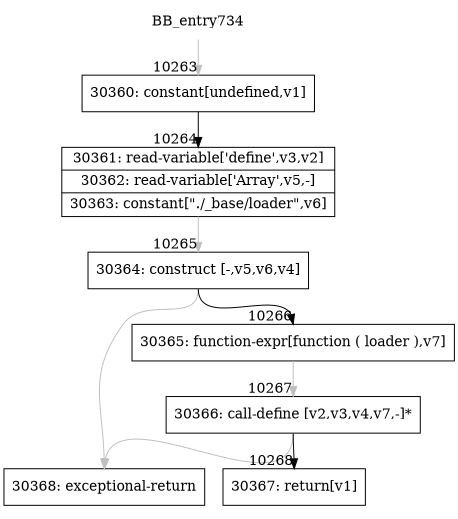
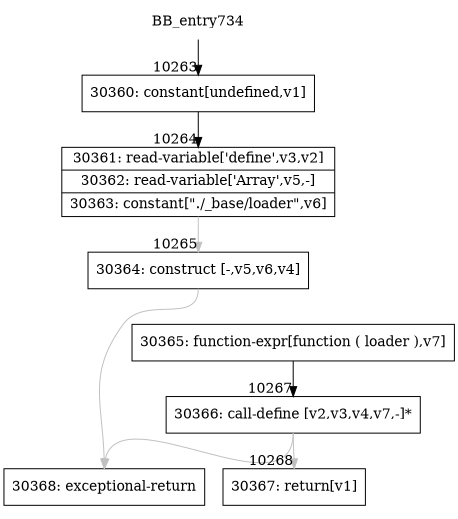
edge "BB_entry734" -> "30360: constant[undefined,v1]": color gray -> black
edge "30364: construct [-,v5,v6,v4]" -> "30365: function-expr[function ( loader ),v7]": removed
edge "30365: function-expr[function ( loader ),v7]" -> "30366: call-define [v2,v3,v4,v7,-]*": color gray -> black
edge "30366: call-define [v2,v3,v4,v7,-]*" -> "30367: return[v1]": color black -> gray
